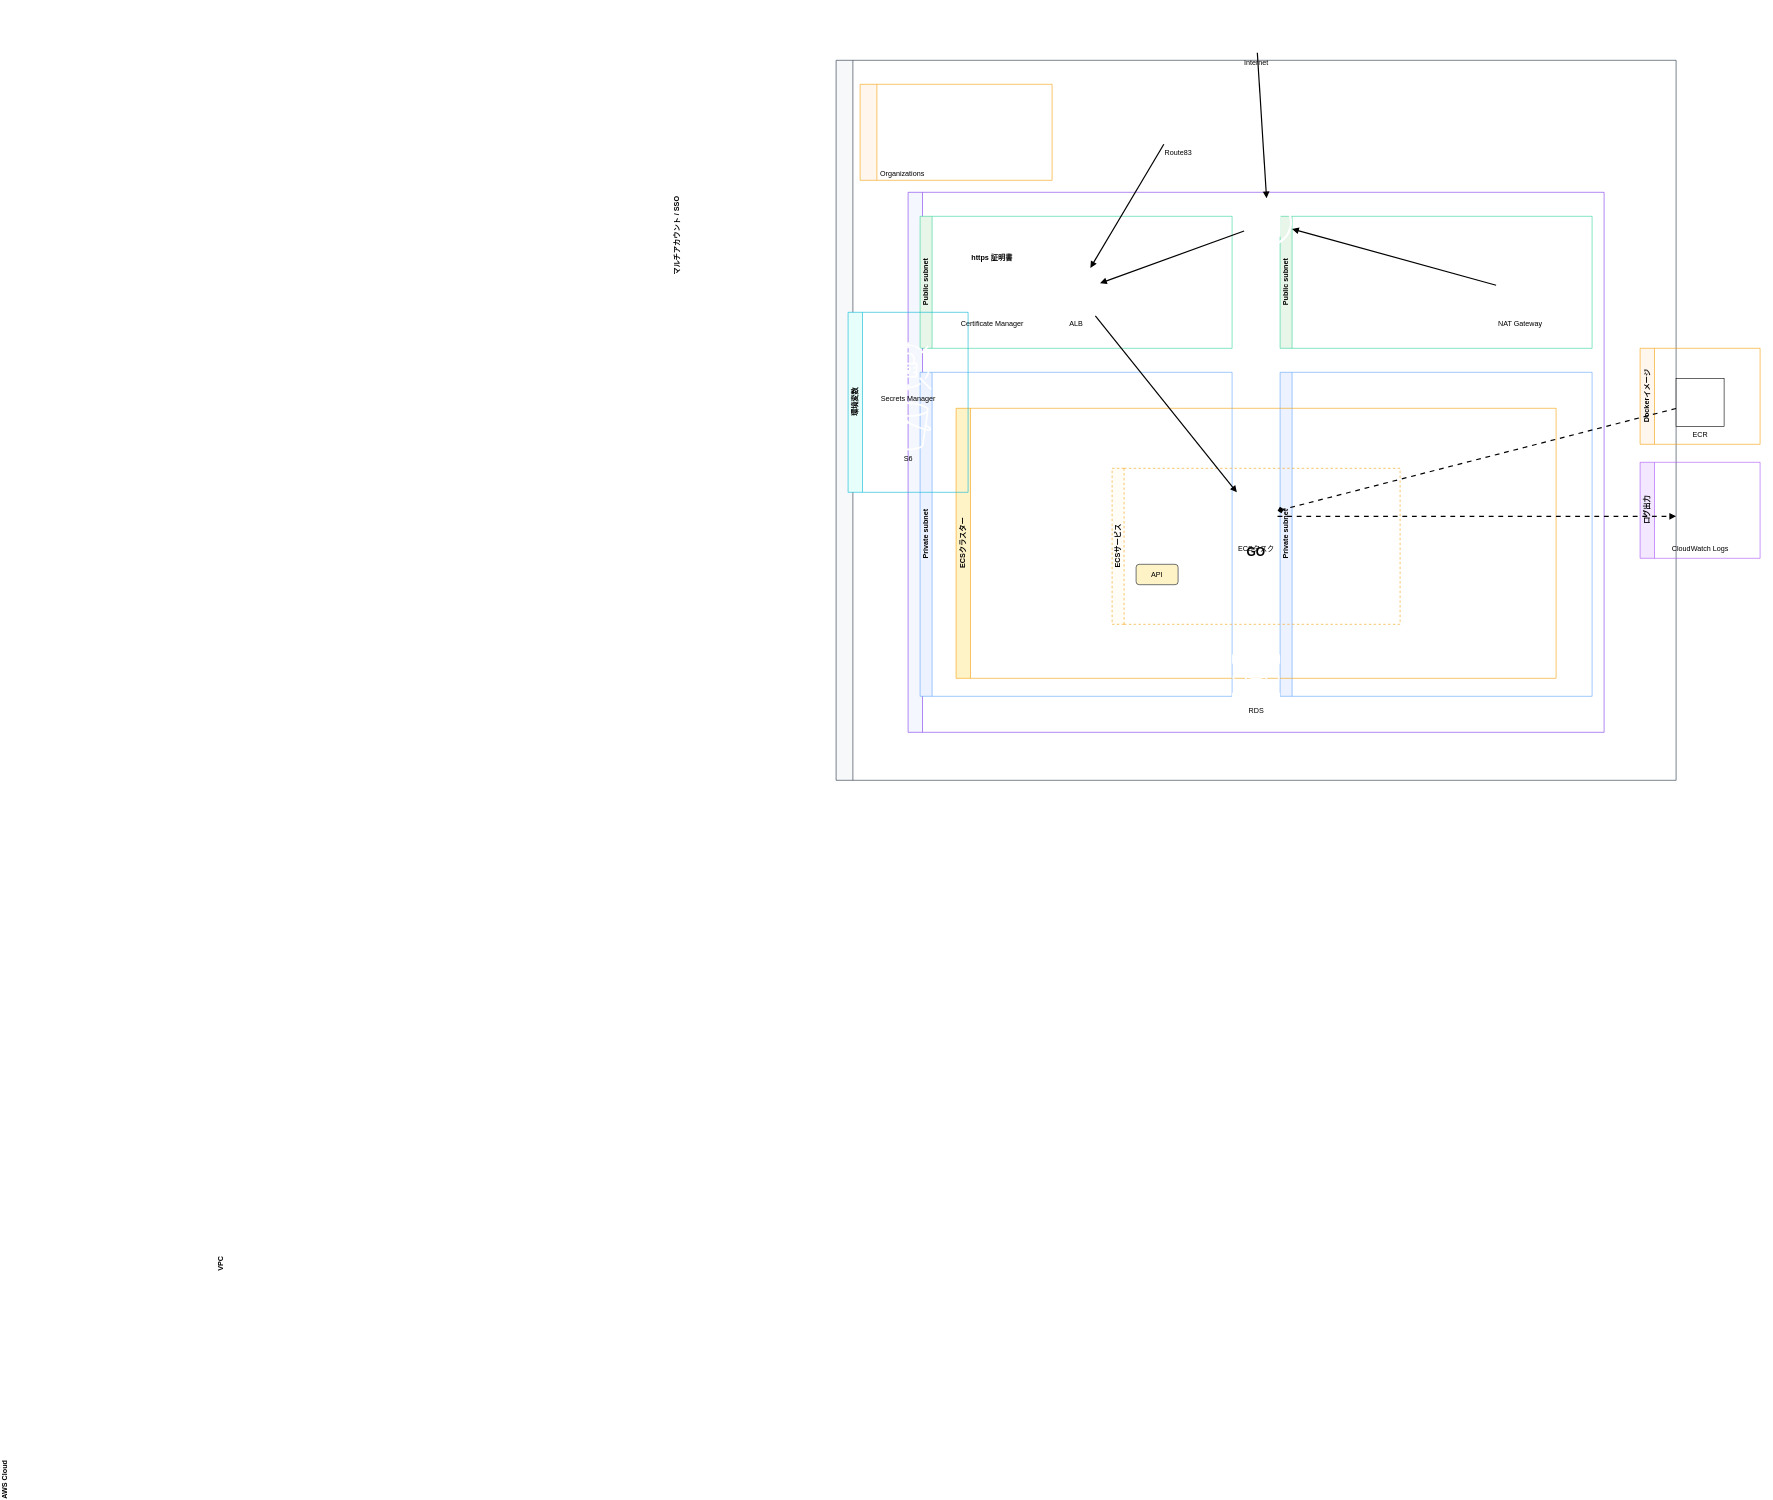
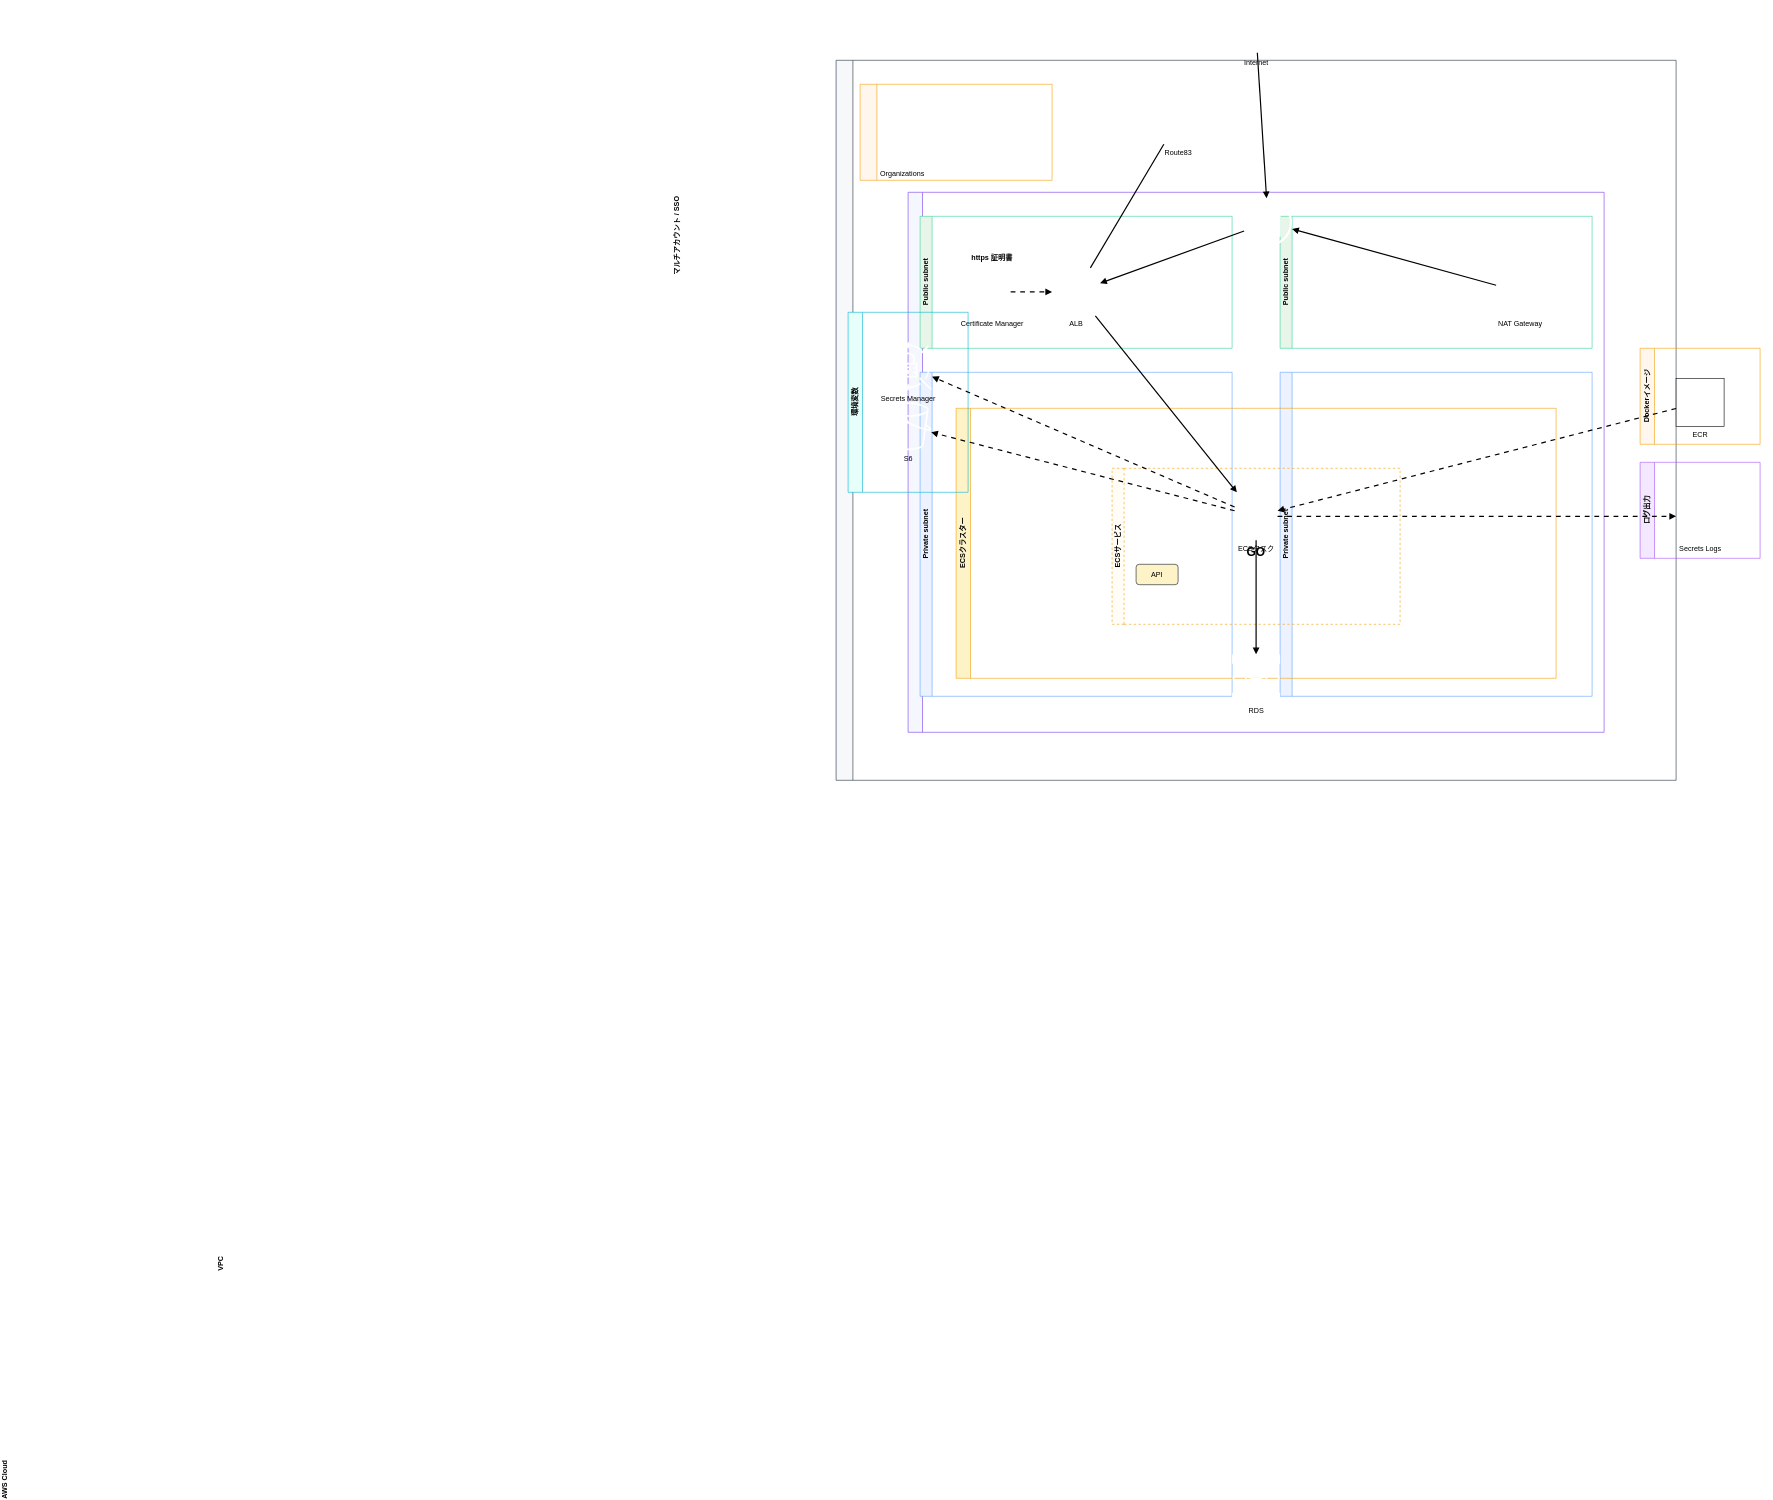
edge "Route83" -> "ALB": arrowhead block -> none
edge "Certificate Manager" -> "ALB": added
edge "ECSタスク" -> "Secrets Manager": added
edge "ECSタスク" -> "S6": added
edge "ECR" -> "ECSタスク": arrowhead diamond -> block
node "CloudWatch Logs": label "CloudWatch Logs" -> "Secrets Logs"
edge "ECSタスク" -> "RDS": added
